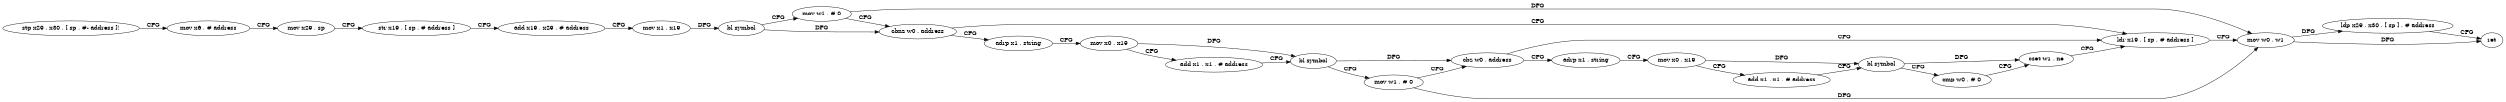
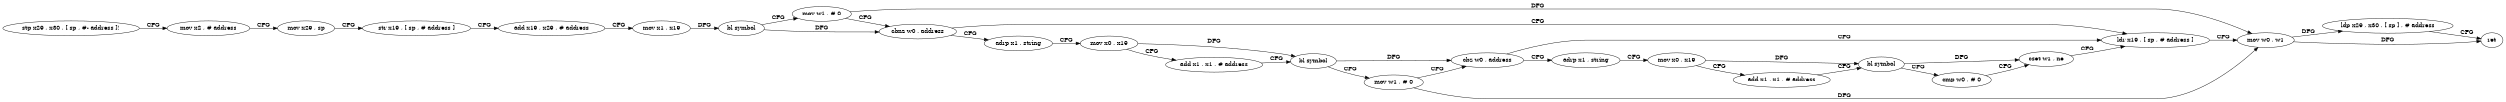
node "mov x6 , # address": label "mov x6 , # address" -> "mov x2 , # address"
